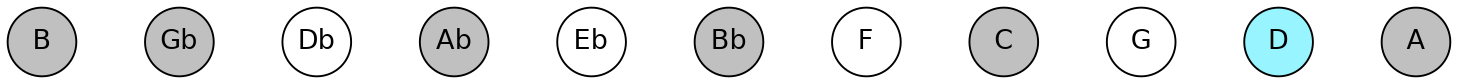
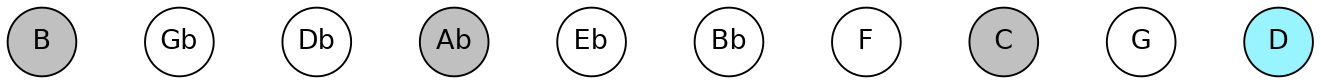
node "Gb": fillcolor gray -> white
node "Bb": fillcolor gray -> white
node "A": removed
